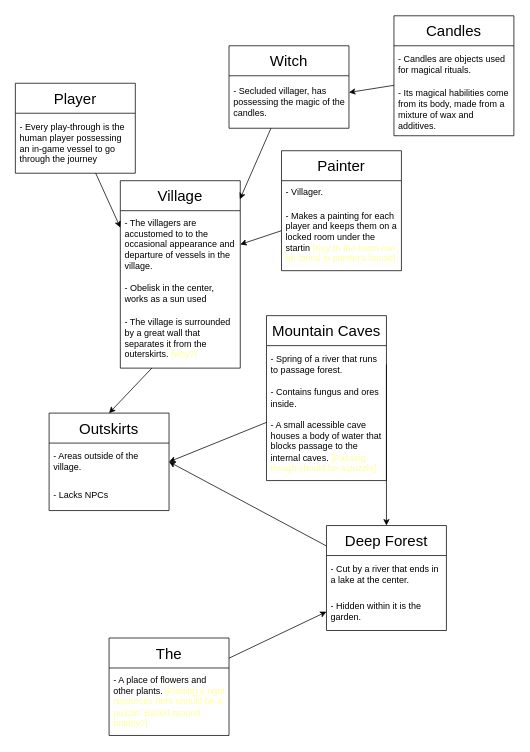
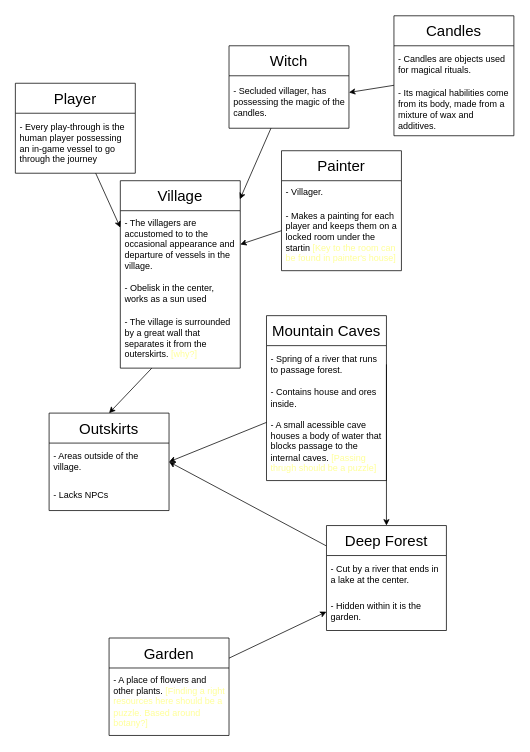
node "- Contains fungus and ores inside.": label "- Contains fungus and ores inside." -> "- Contains house and ores inside."
node "The": label "The" -> "Garden"
